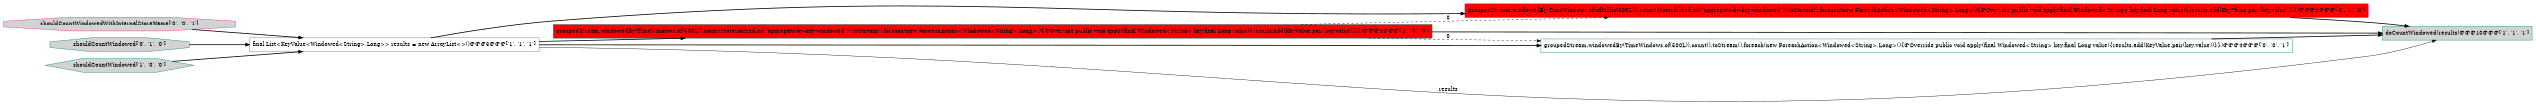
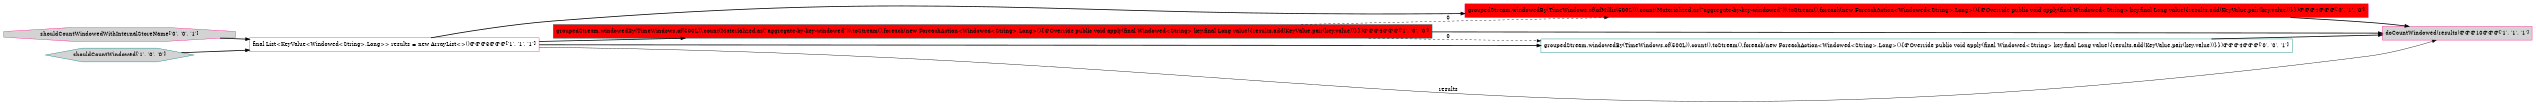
node "doCountWindowed(results)@@@10@@@['1', '1', '1']": color teal -> deeppink
node "shouldCountWindowed['0', '1', '0']": removed
